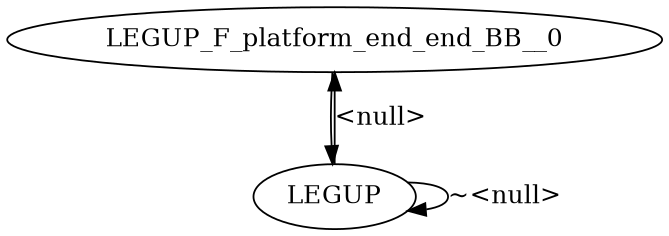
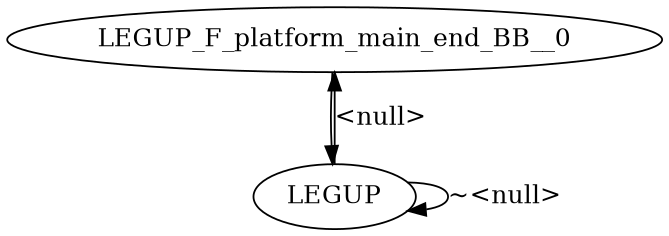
node "LEGUP_F_platform_end_end_BB__0": label "LEGUP_F_platform_end_end_BB__0" -> "LEGUP_F_platform_main_end_BB__0"
